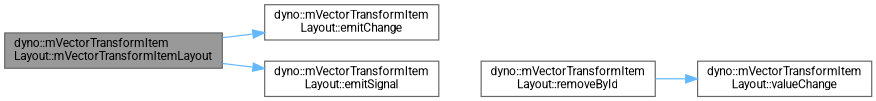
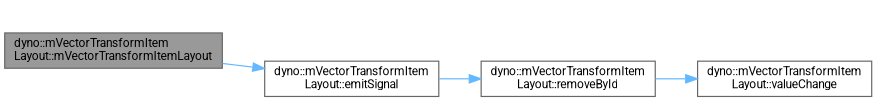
node "dyno::mVectorTransformItem Layout::emitChange": removed
edge "dyno::mVectorTransformItem Layout::emitSignal" -> "dyno::mVectorTransformItem Layout::removeById": added
